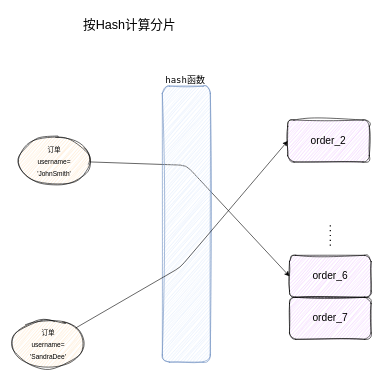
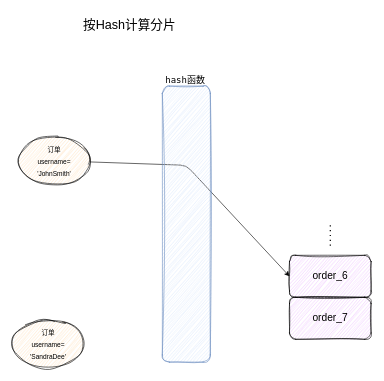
node "order_2": removed
edge "订单 username= 'SandraDee'" -> "order_2": removed
